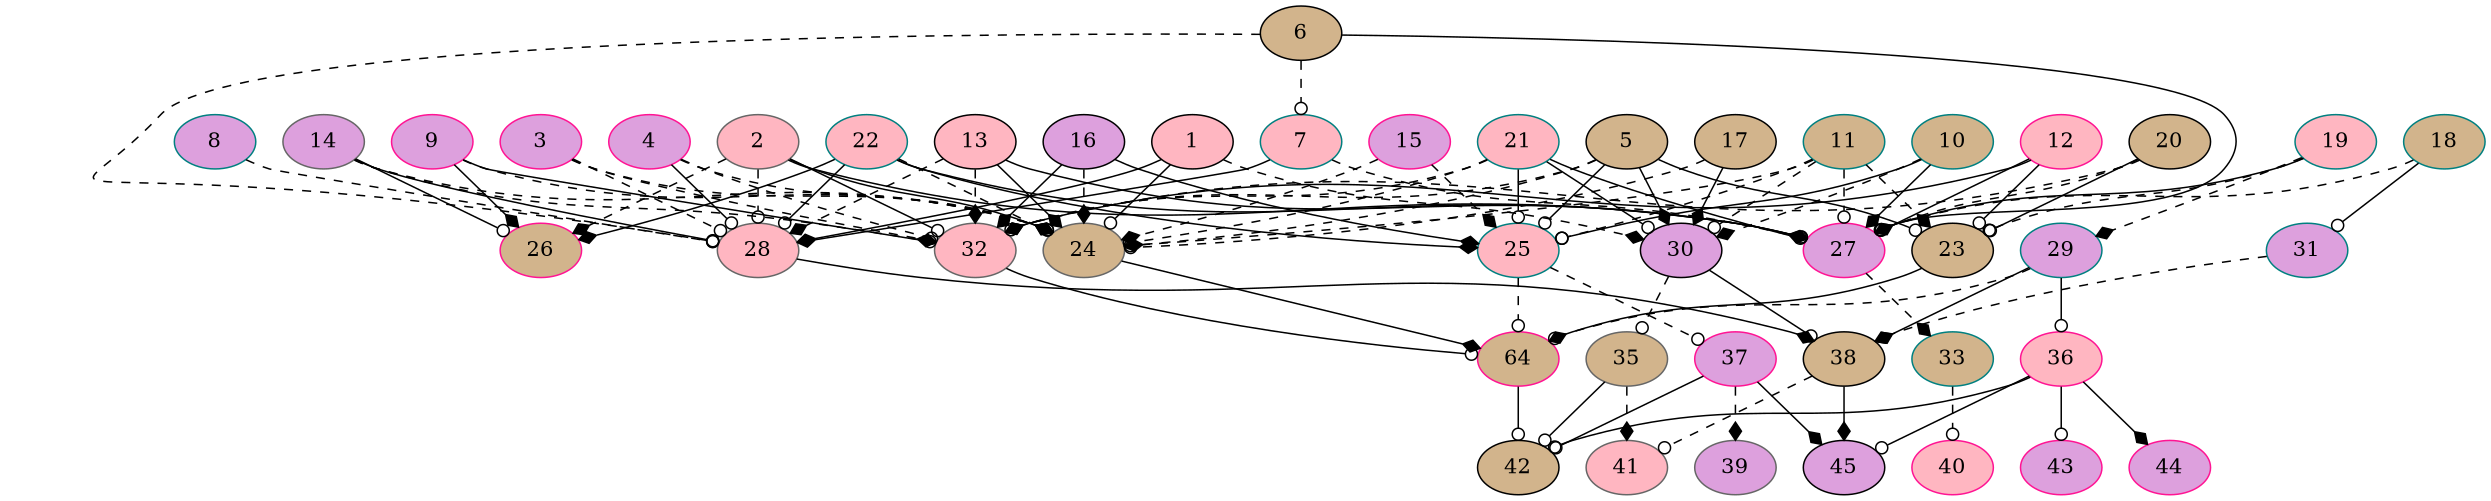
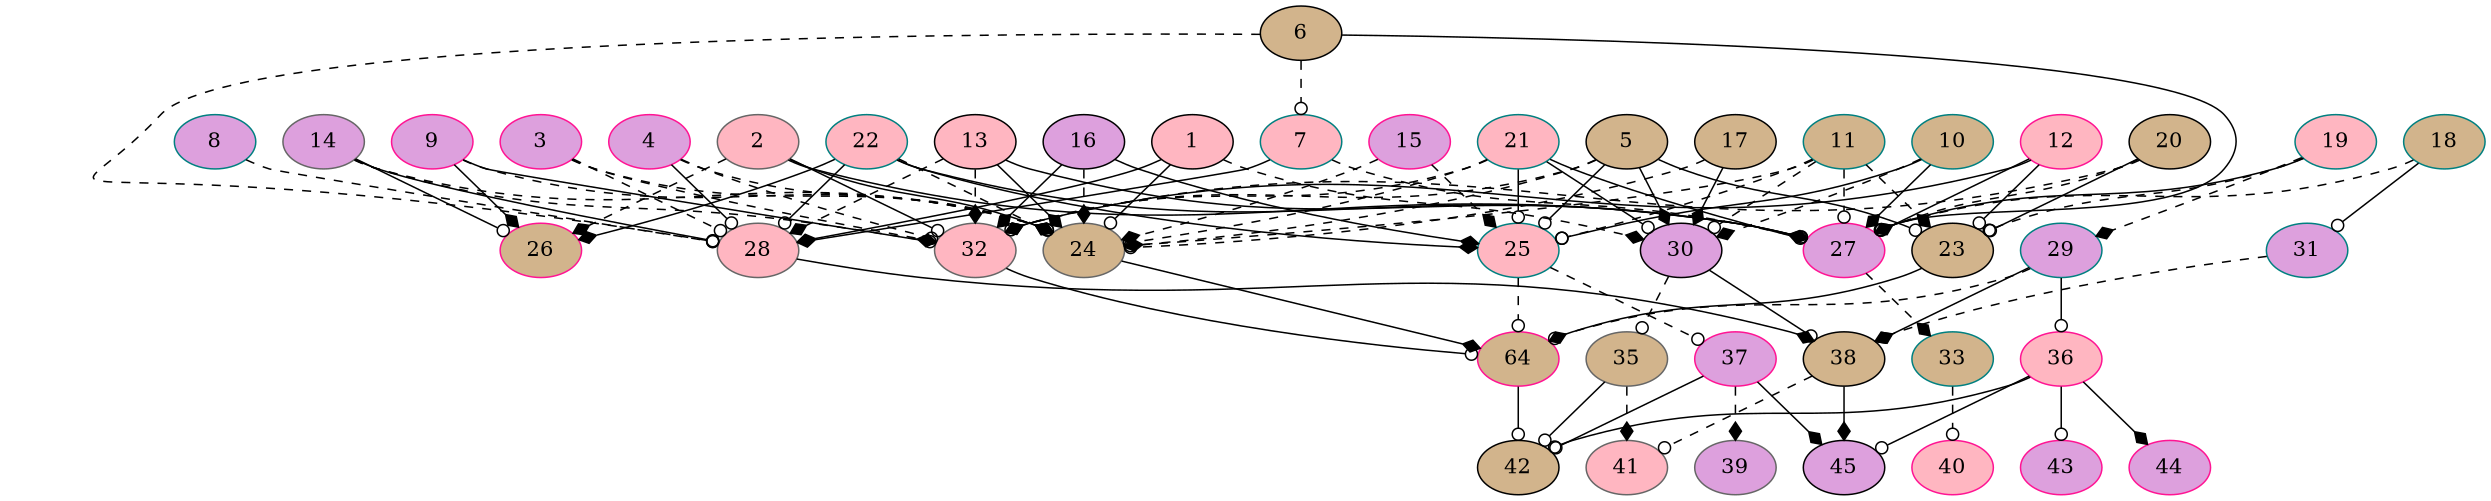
edge "2" -> "28": removed
